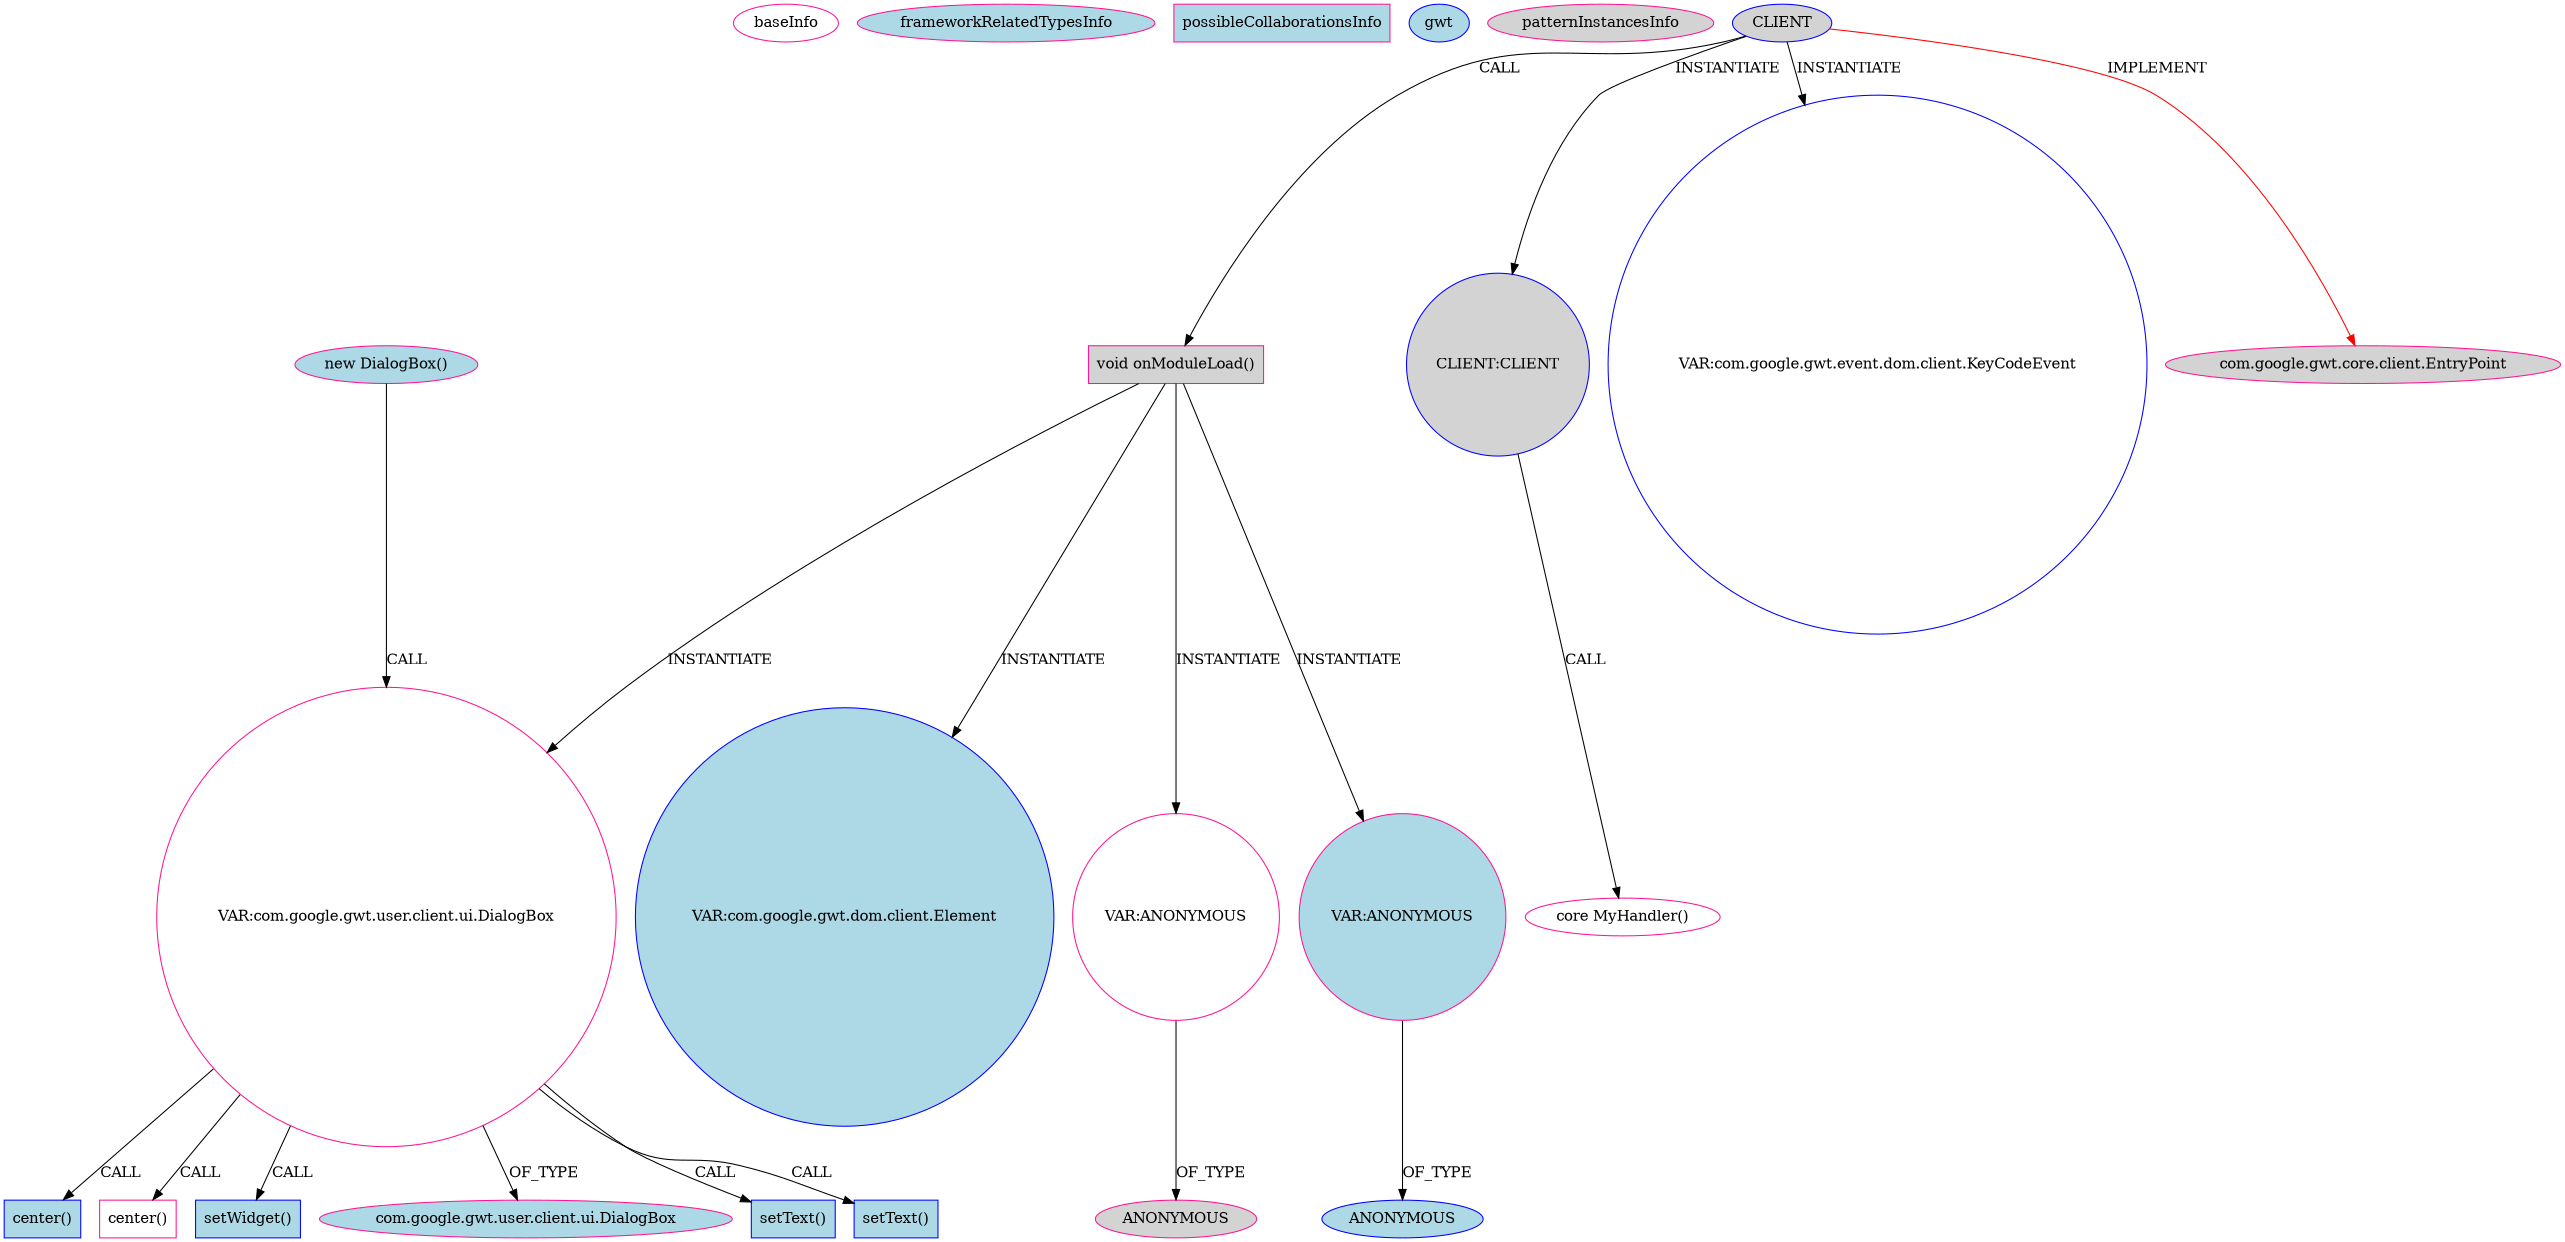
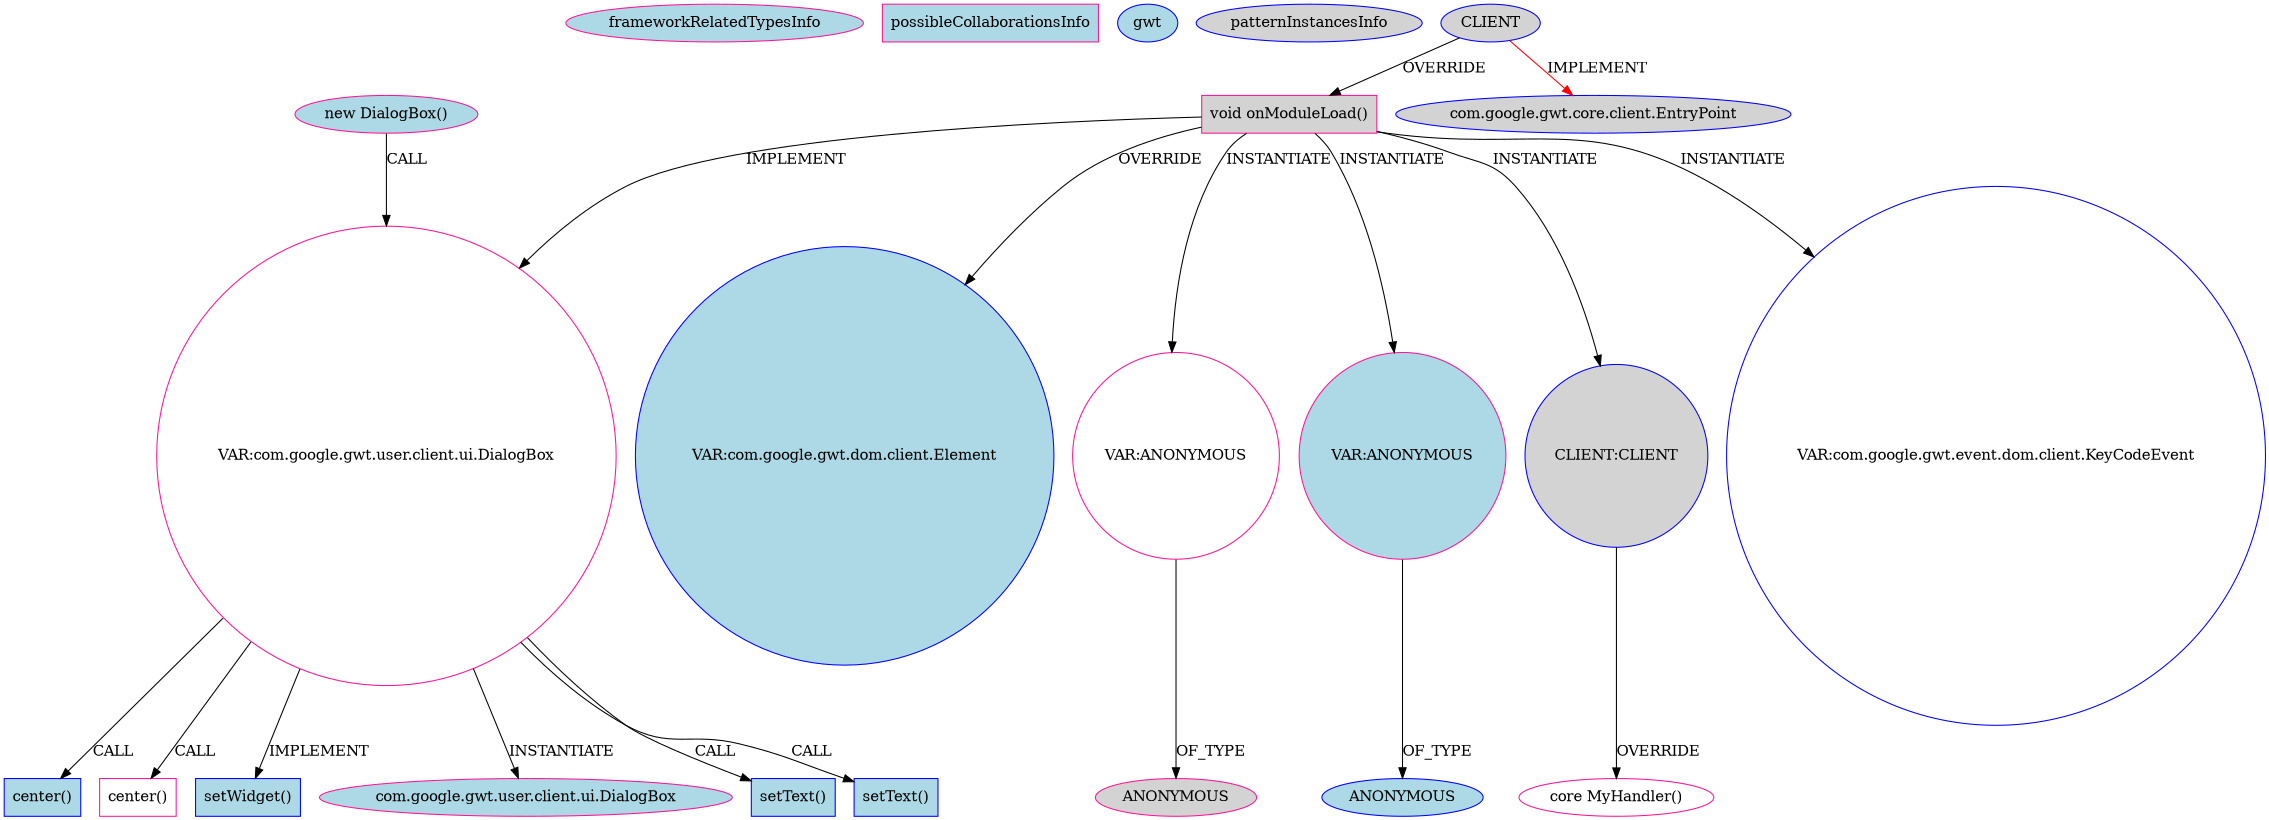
node "baseInfo": removed
node "patternInstancesInfo": color deeppink -> blue
edge "CLIENT" -> "VAR:com.google.gwt.event.dom.client.KeyCodeEvent": now "void onModuleLoad()" -> "VAR:com.google.gwt.event.dom.client.KeyCodeEvent"
edge "CLIENT" -> "void onModuleLoad()": label "CALL" -> "OVERRIDE"
edge "CLIENT" -> "CLIENT:CLIENT": now "void onModuleLoad()" -> "CLIENT:CLIENT"
node "com.google.gwt.core.client.EntryPoint": color deeppink -> blue
edge "void onModuleLoad()" -> "VAR:com.google.gwt.user.client.ui.DialogBox": label "INSTANTIATE" -> "IMPLEMENT"
edge "void onModuleLoad()" -> "VAR:com.google.gwt.dom.client.Element": label "INSTANTIATE" -> "OVERRIDE"
edge "CLIENT:CLIENT" -> "core MyHandler()": label "CALL" -> "OVERRIDE"
edge "VAR:com.google.gwt.user.client.ui.DialogBox" -> "setWidget()": label "CALL" -> "IMPLEMENT"
edge "VAR:com.google.gwt.user.client.ui.DialogBox" -> "com.google.gwt.user.client.ui.DialogBox": label "OF_TYPE" -> "INSTANTIATE"
